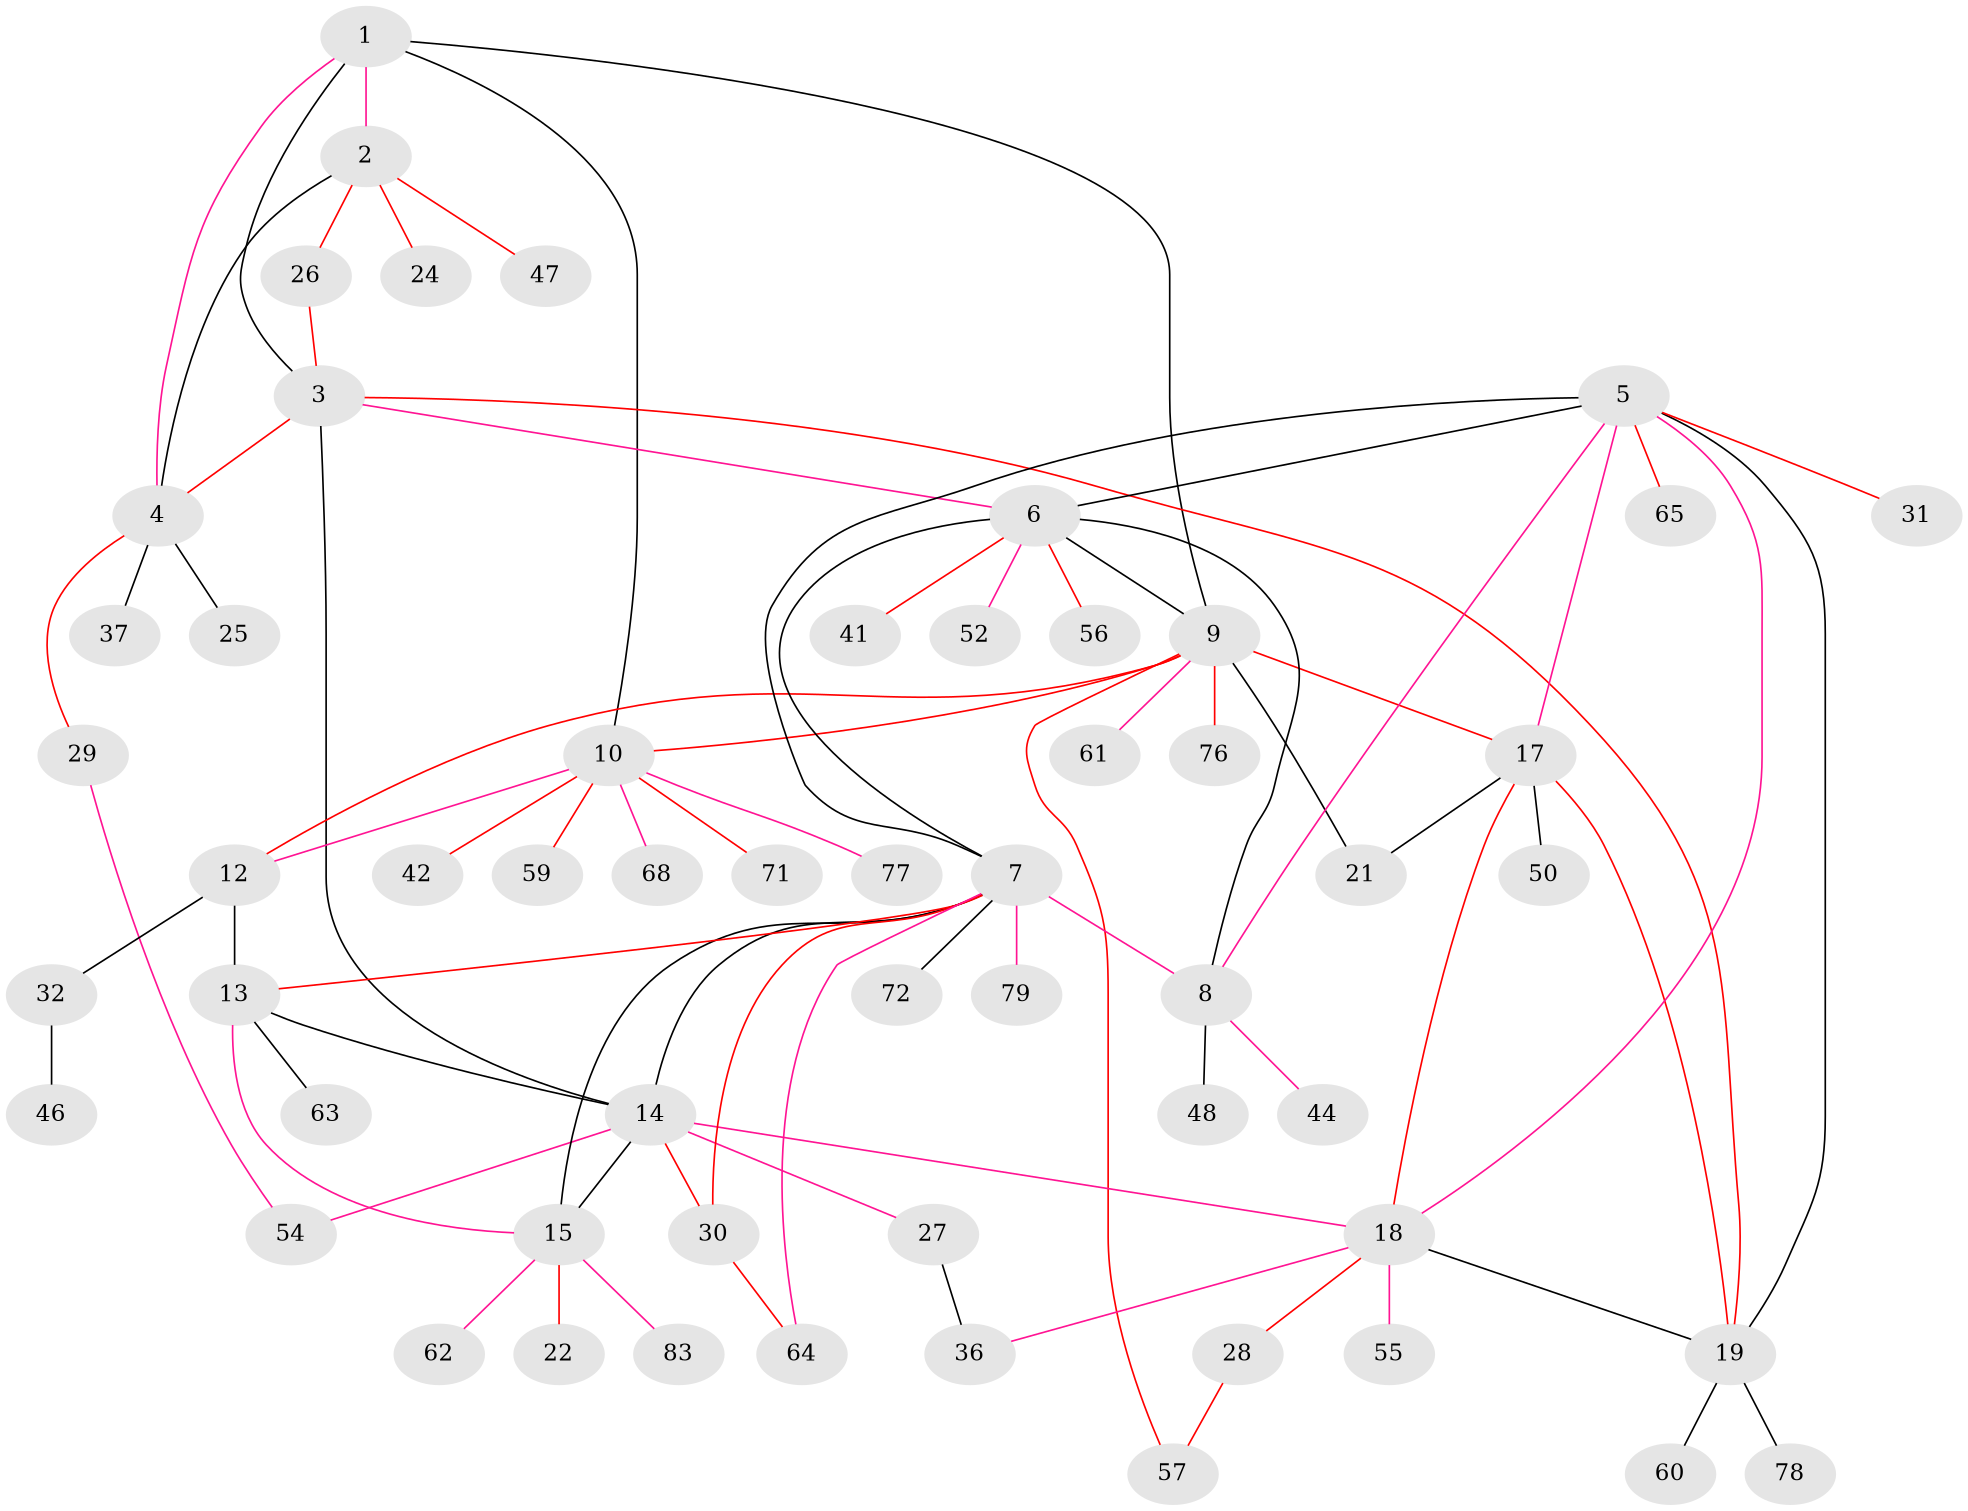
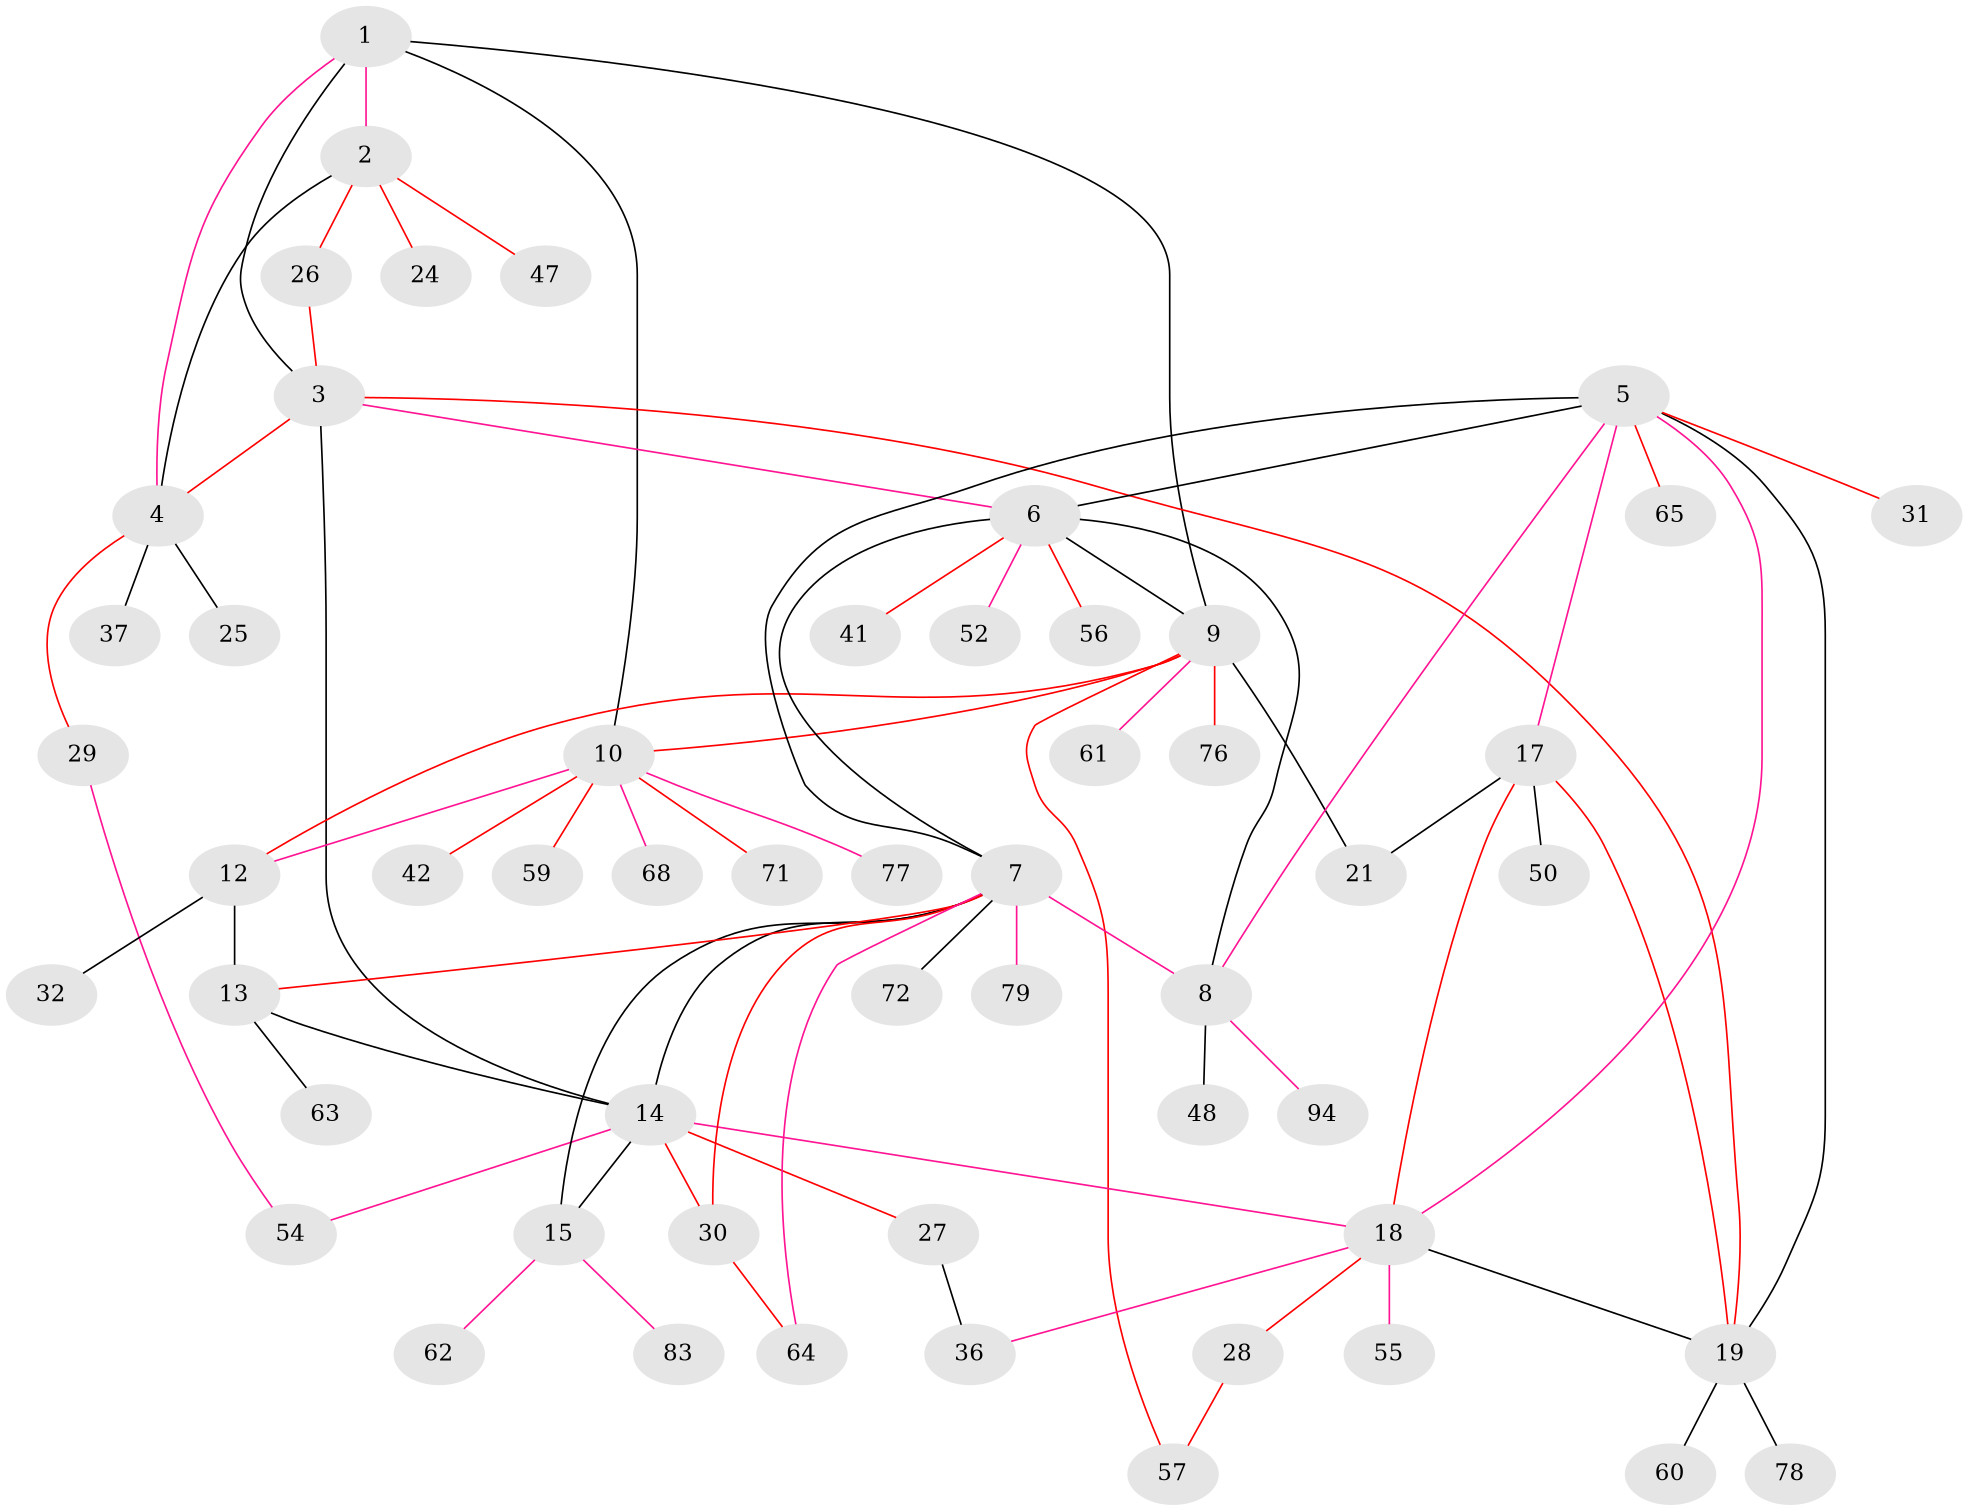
edge "9" -- "17": removed
node "46": removed
node "44": label "44" -> "94"
edge "14" -- "27": color deeppink -> red
edge "13" -- "15": removed
node "22": removed
